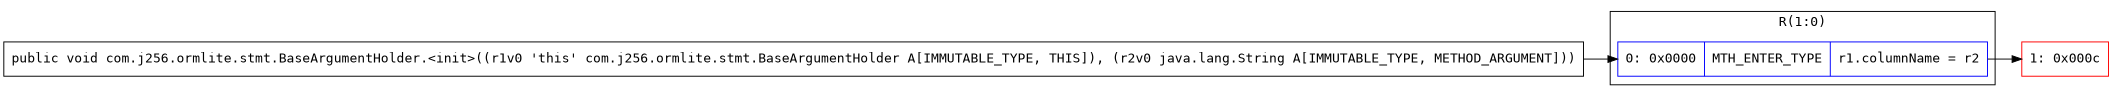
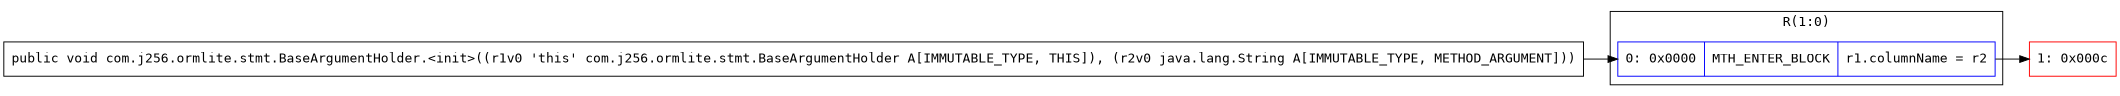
node "0: 0x0000": text "MTH_ENTER_TYPE" -> "MTH_ENTER_BLOCK"
